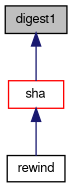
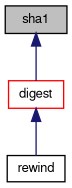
node "digest1": label "digest1" -> "sha1"
node "sha": label "sha" -> "digest"
